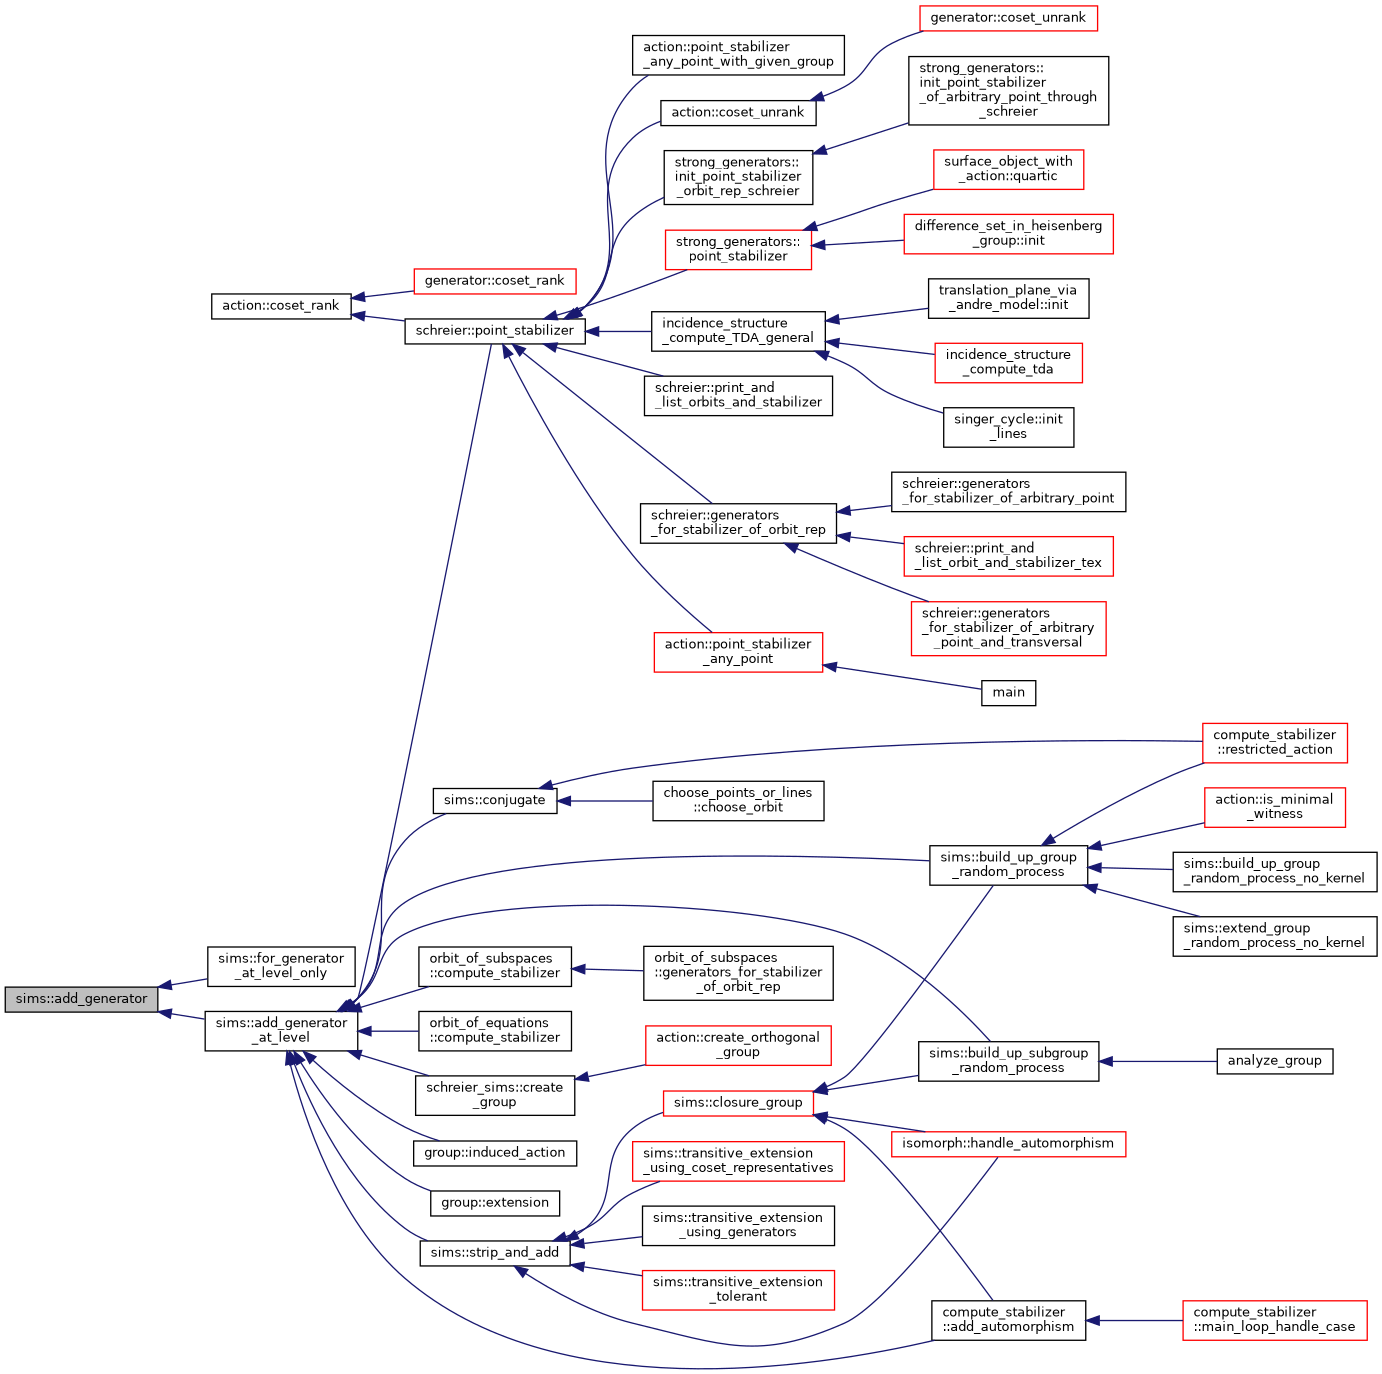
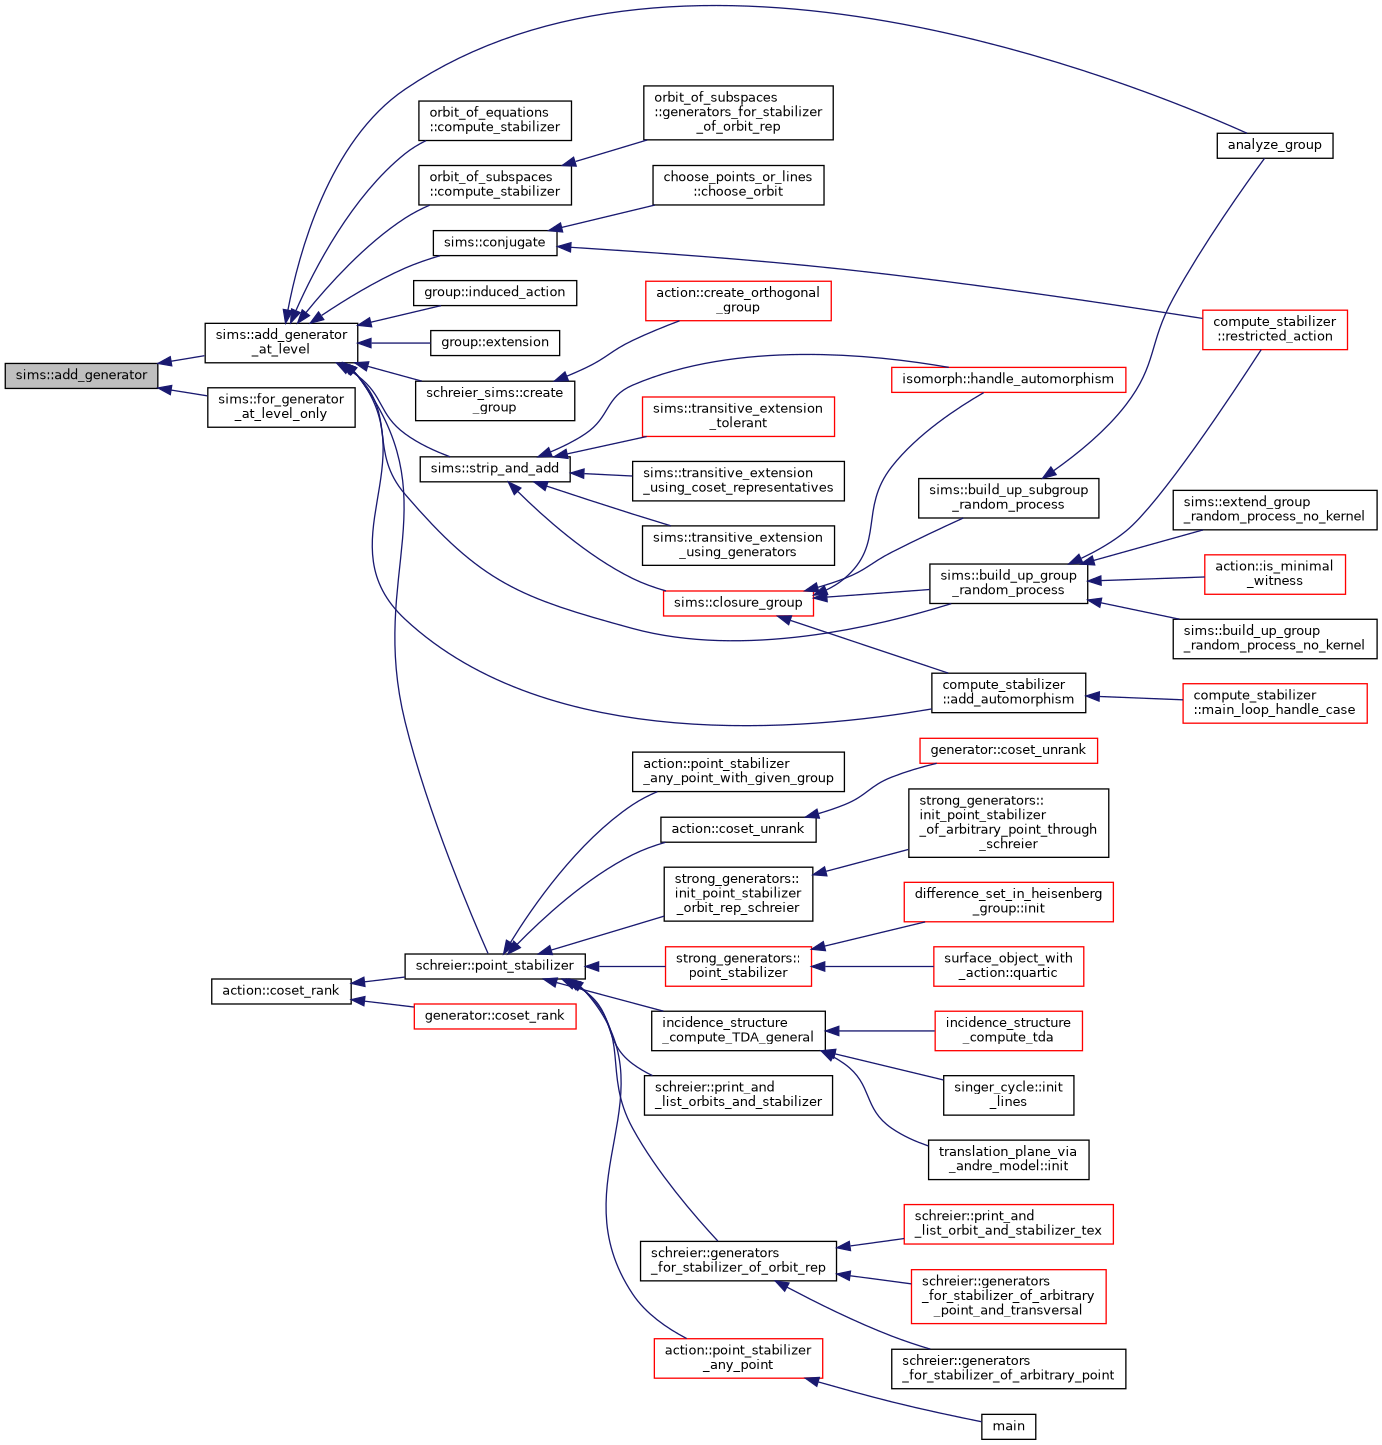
edge "sims::build_up_subgroup _random_process" -> "sims::add_generator _at_level": now "analyze_group" -> "sims::add_generator _at_level"
node "sims::transitive_extension _using_coset_representatives": color red -> black
